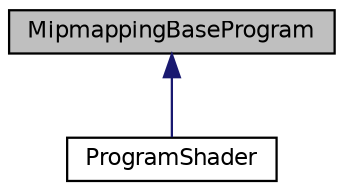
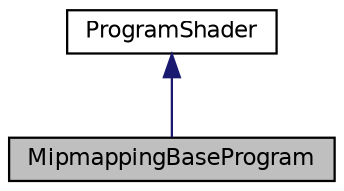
edge "ProgramShader" -> "MipmappingBaseProgram": reversed
